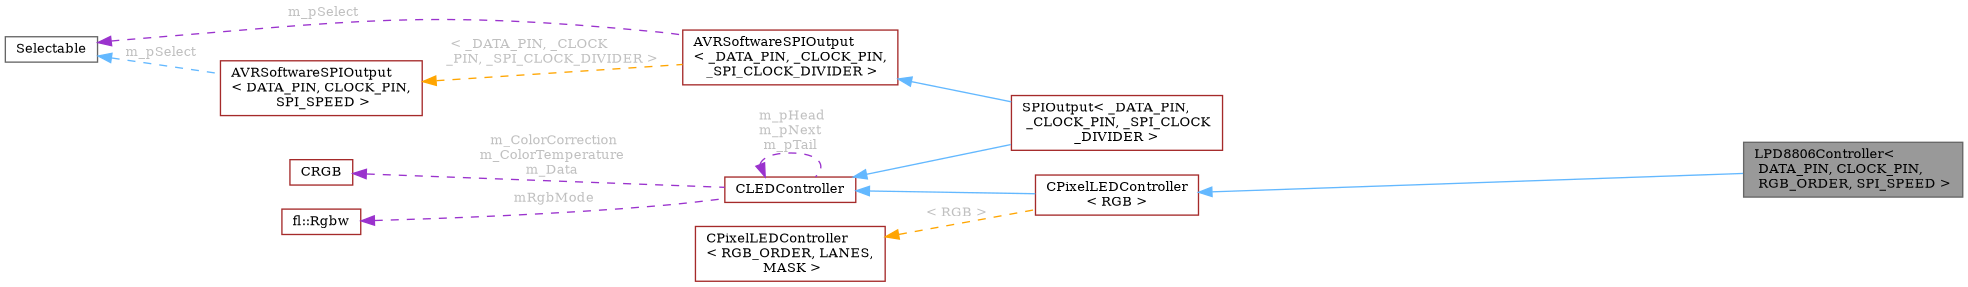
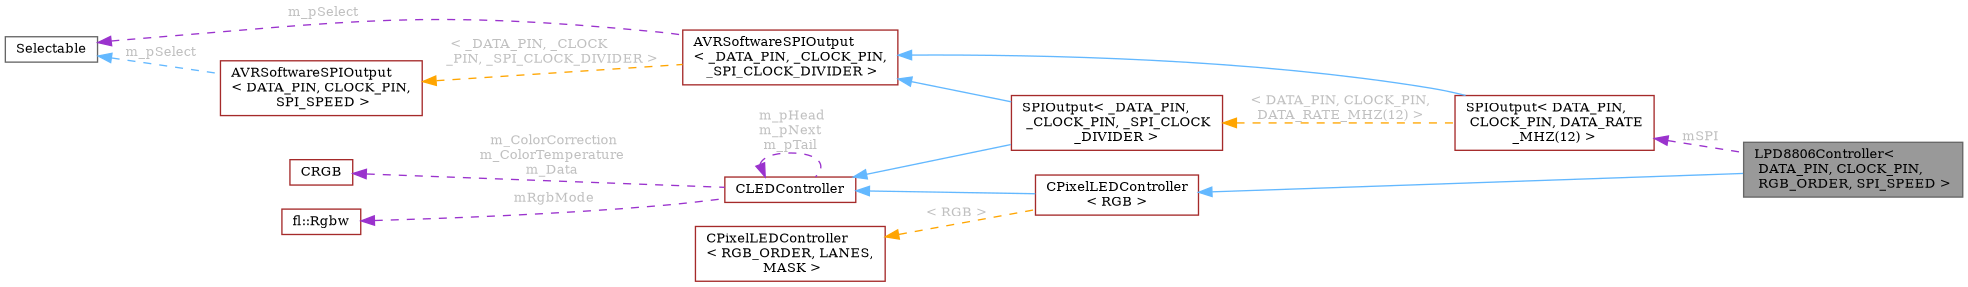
node "SPIOutput< DATA_PIN, CLOCK_PIN, DATA_RATE _MHZ(12) >": added
